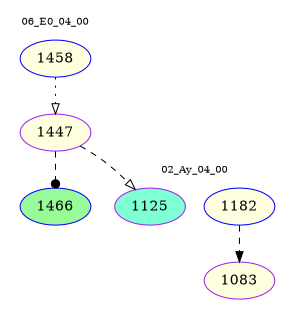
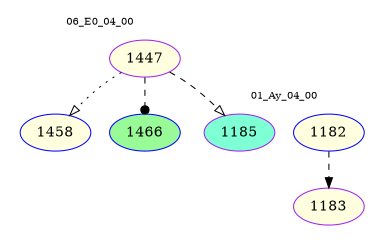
edge "1458" -> "1447": reversed
cluster "02_Ay_04_00": label "02_Ay_04_00" -> "01_Ay_04_00"
node "1125": label "1125" -> "1185"
node "1083": label "1083" -> "1183"
